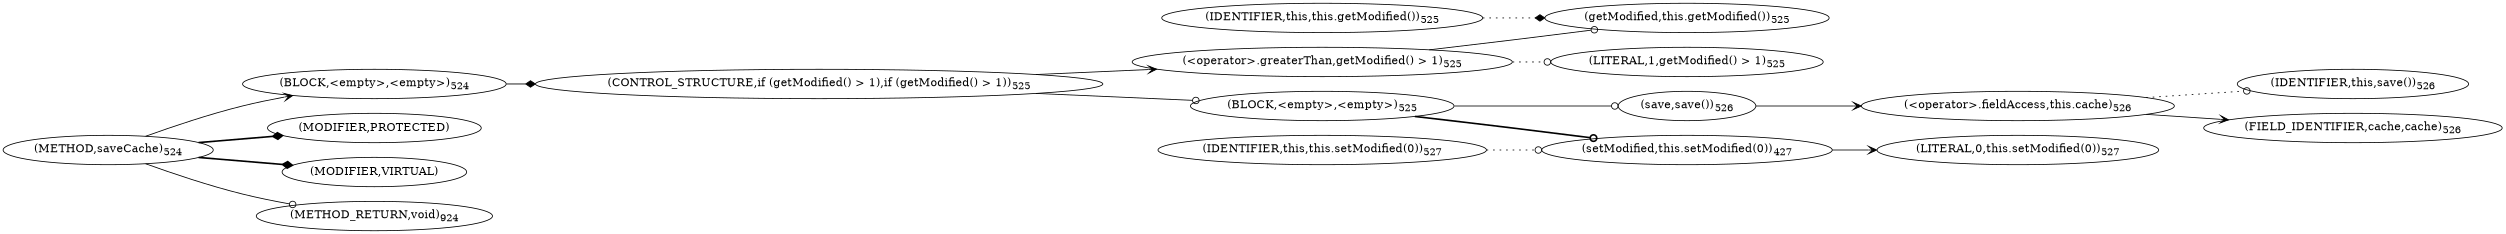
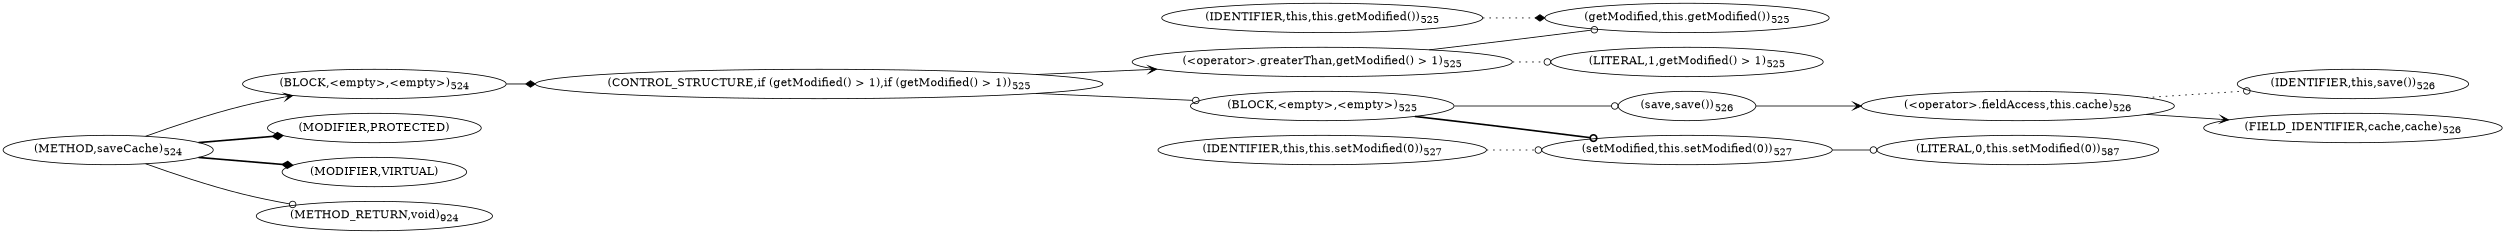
node "(setModified,this.setModified(0))": text "427" -> "527"
node "(LITERAL,0,this.setModified(0))": text "527" -> "587"
edge "(setModified,this.setModified(0))" -> "(LITERAL,0,this.setModified(0))": arrowhead vee -> odot
